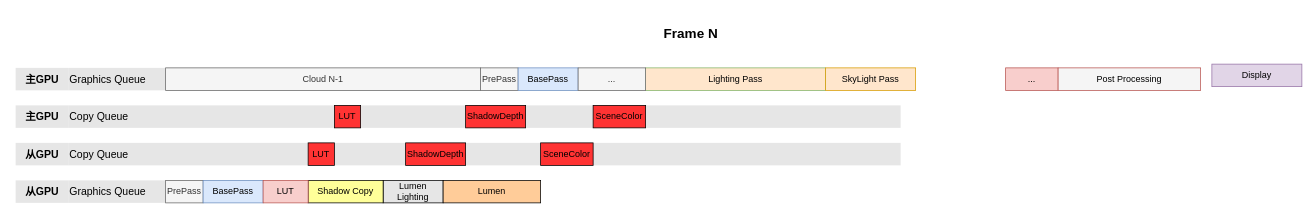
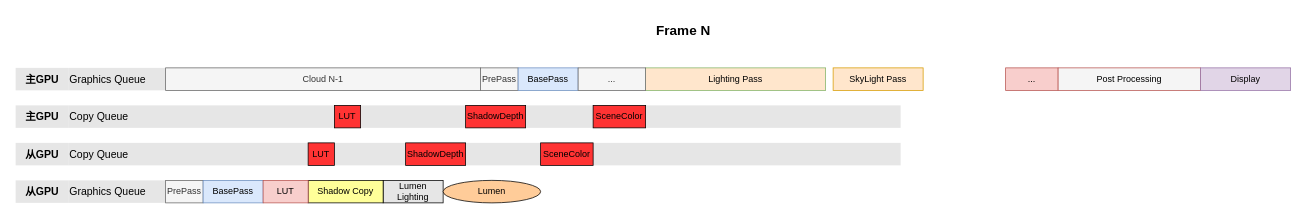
node "Frame N": moved (690, 34) -> (683, 30)
node "Display": moved (1257, 75) -> (1245, 79)
node "SkyLight Pass": moved (870, 79) -> (878, 79)
node "Lumen": shape rectangle -> ellipse
